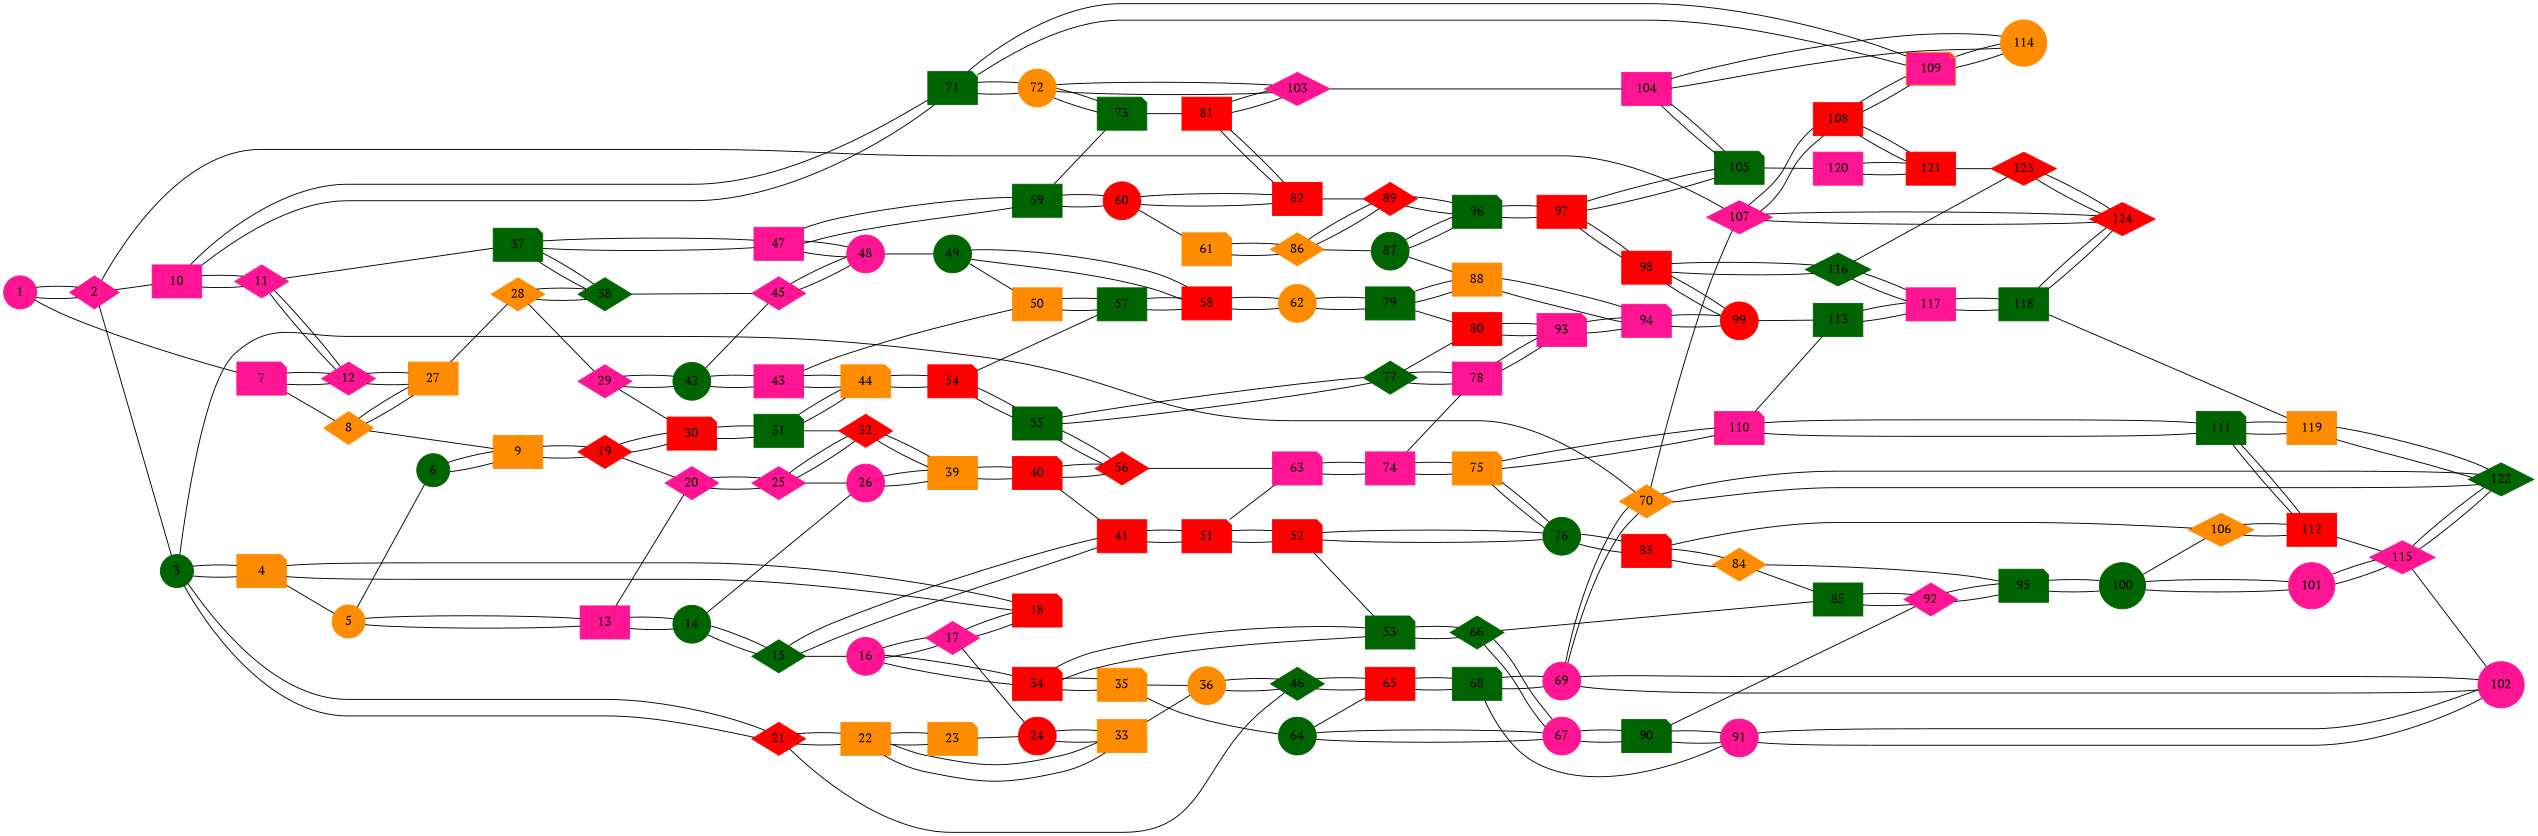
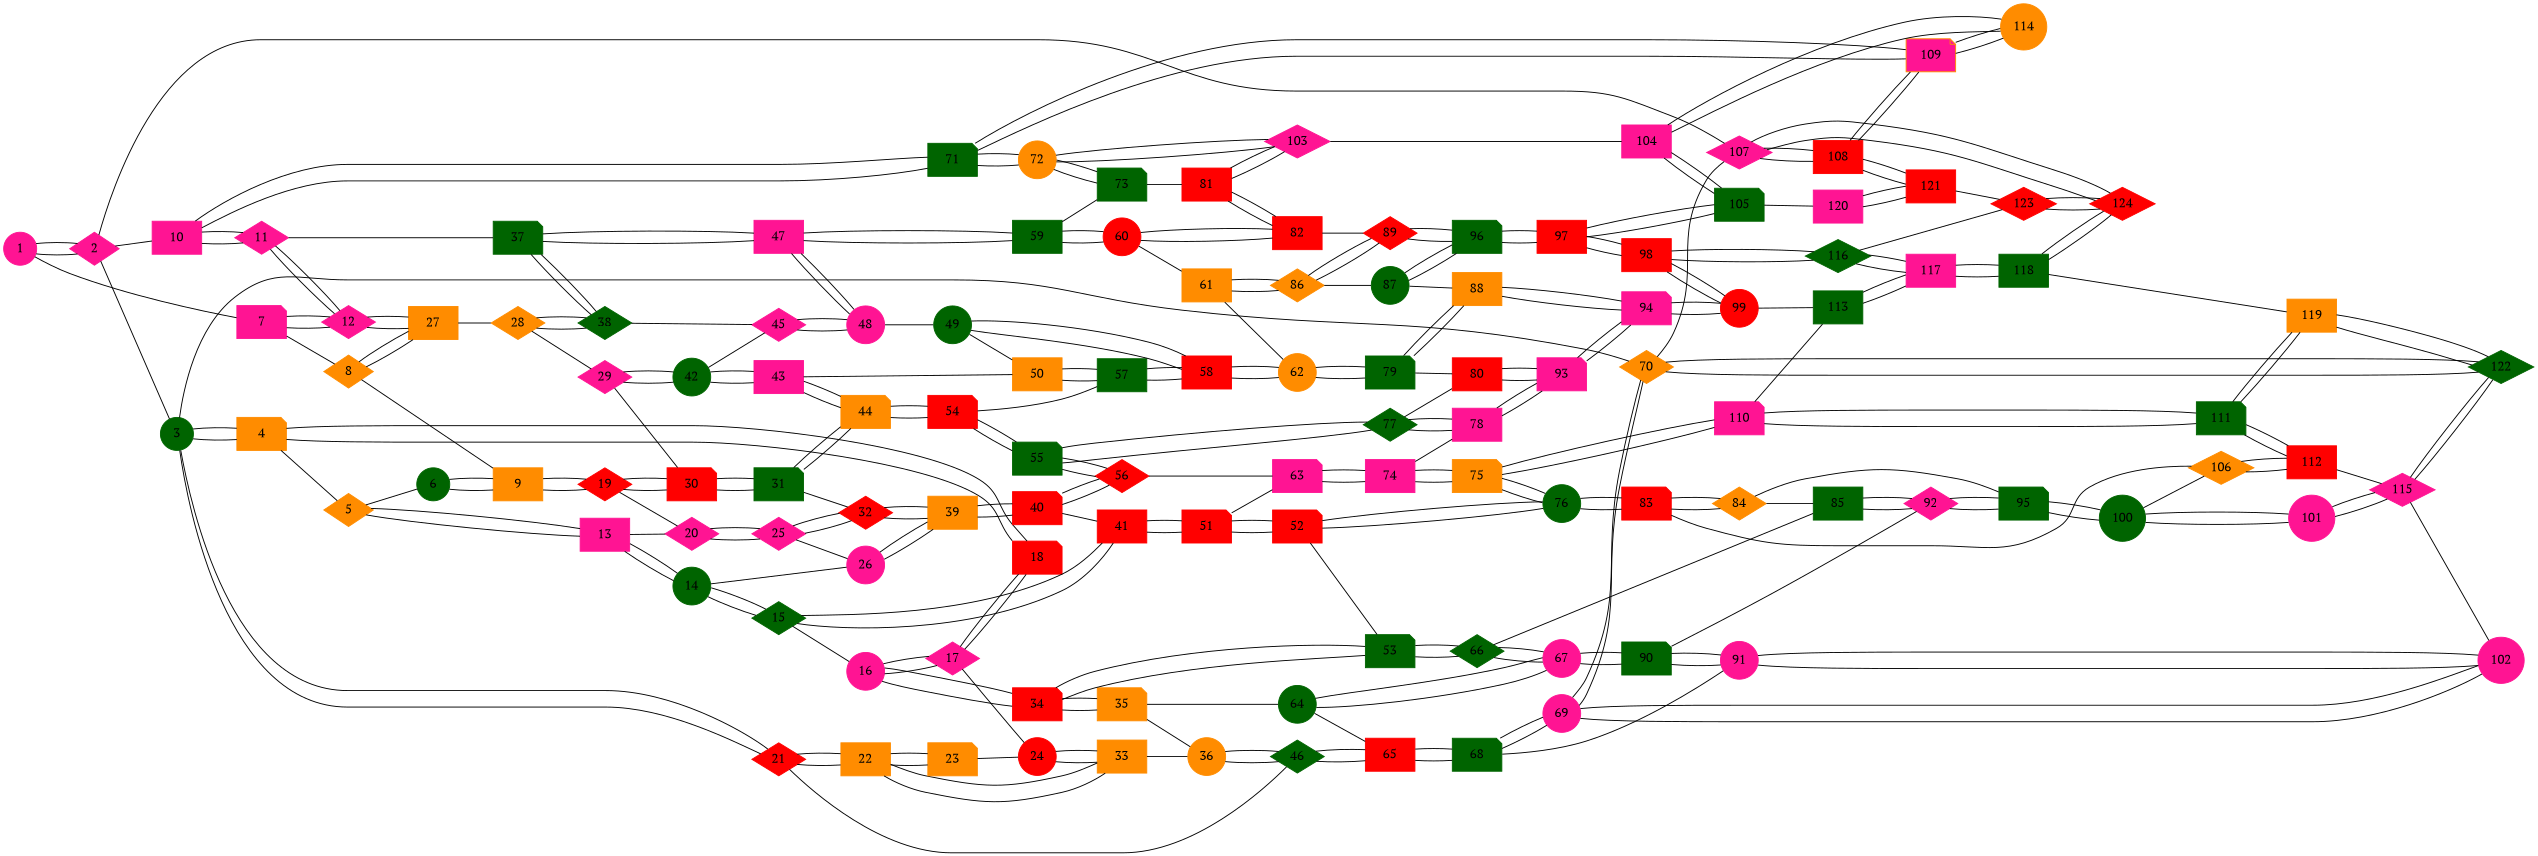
node "61": shape note -> box
edge "61" -- "62": added
node "5": shape circle -> diamond
